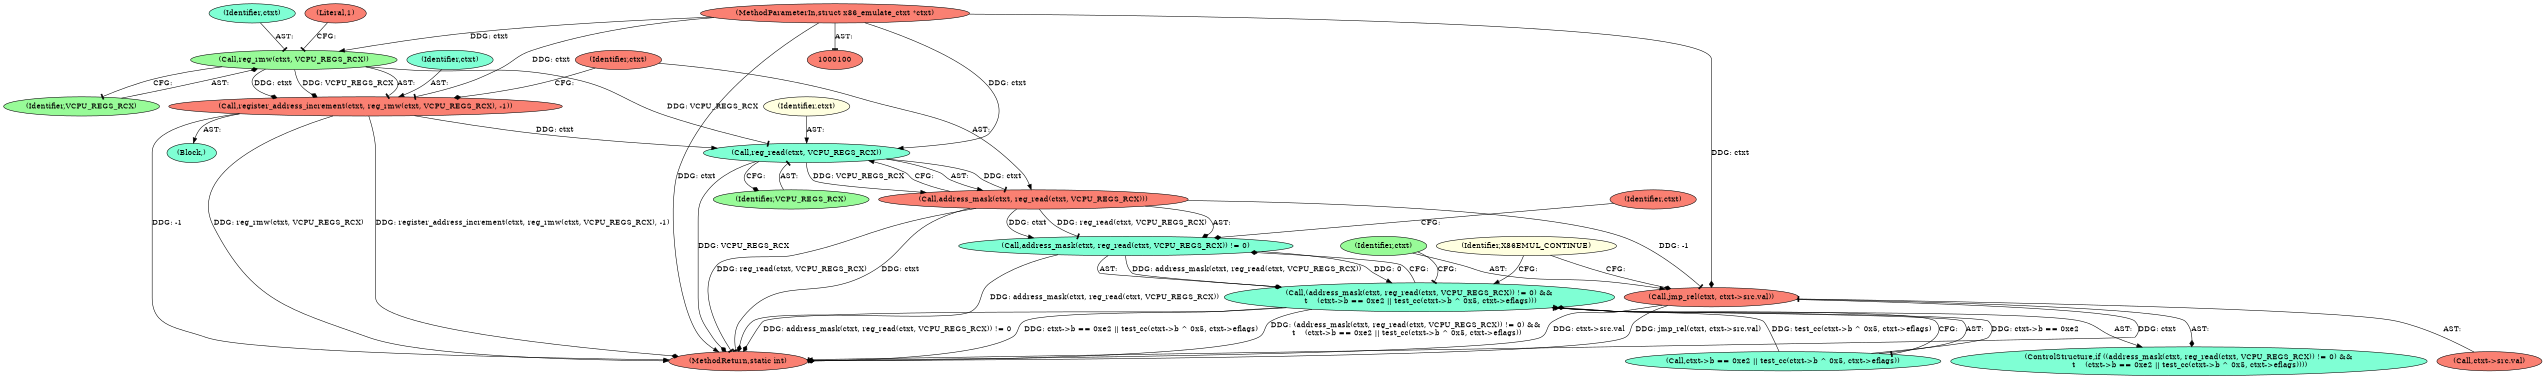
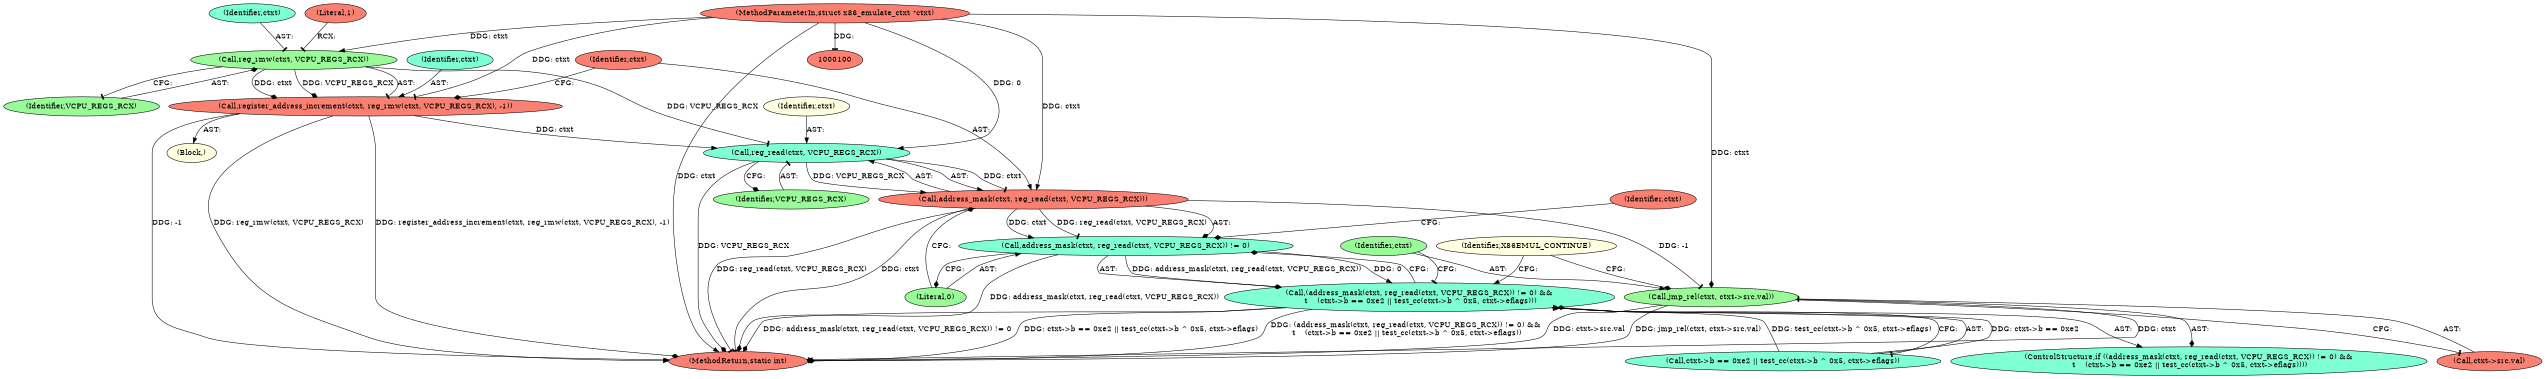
edge "(Literal,1)" -> "(Call,reg_rmw(ctxt, VCPU_REGS_RCX))": label "CFG: " -> "RCX: "
edge "(MethodParameterIn,struct x86_emulate_ctxt *ctxt)" -> "1000100": label "AST: " -> "DDG: "
edge "(MethodParameterIn,struct x86_emulate_ctxt *ctxt)" -> "(Call,address_mask(ctxt, reg_read(ctxt, VCPU_REGS_RCX)))": added, label "DDG: ctxt"
edge "(MethodParameterIn,struct x86_emulate_ctxt *ctxt)" -> "(Call,reg_read(ctxt, VCPU_REGS_RCX))": label "DDG: ctxt" -> "DDG: 0"
node "(Block,)": fillcolor aquamarine -> lightyellow
edge "(Call,address_mask(ctxt, reg_read(ctxt, VCPU_REGS_RCX)))" -> "(Call,reg_read(ctxt, VCPU_REGS_RCX))": label "CFG: " -> "AST: "
node "(Literal,0)": added
node "(Call,jmp_rel(ctxt, ctxt->src.val))": fillcolor salmon -> palegreen
edge "(Call,jmp_rel(ctxt, ctxt->src.val))" -> "(Call,ctxt->src.val)": added, label "CFG:"
